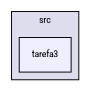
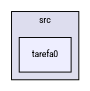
node "tarefa3": label "tarefa3" -> "tarefa0"
